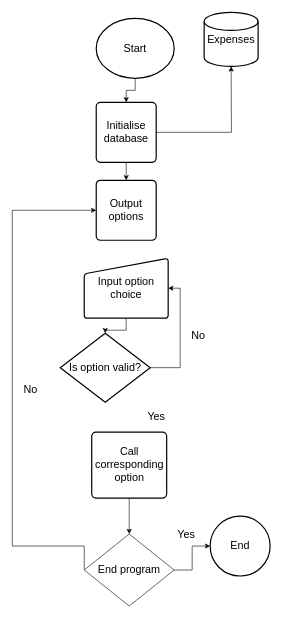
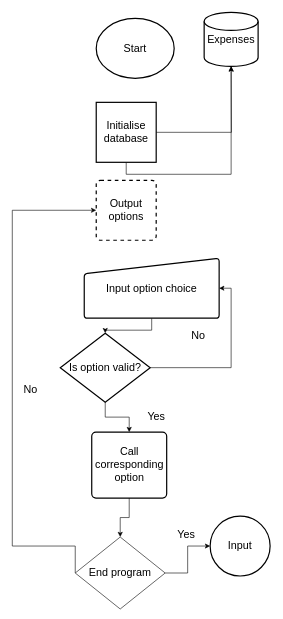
edge "Start" -> "Initialise database": removed
node "Initialise database": shape rounded rectangle -> rectangle
edge "Initialise database" -> "Output options": now "Initialise database" -> "Expenses"
node "Output options": style solid -> dashed
node "Input option choice": size 84x60 -> 135x60
edge "Is option valid?" -> "Call corresponding option": added
node "End": label "End" -> "Input"
node "End program": moved (129, 570) -> (120, 573)
